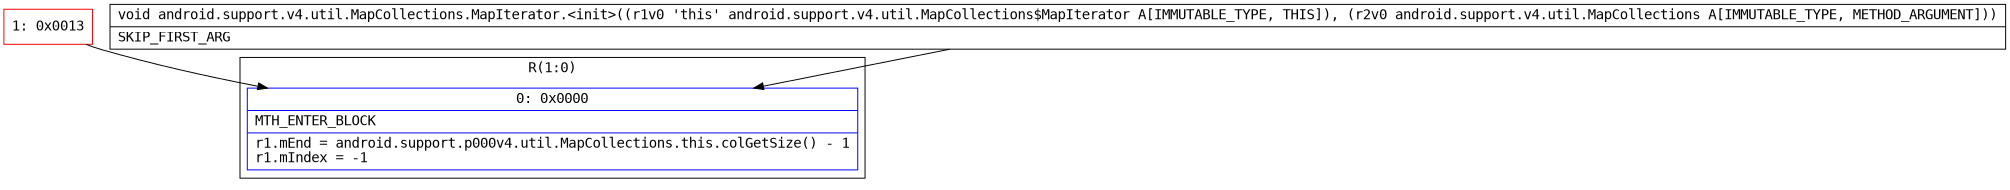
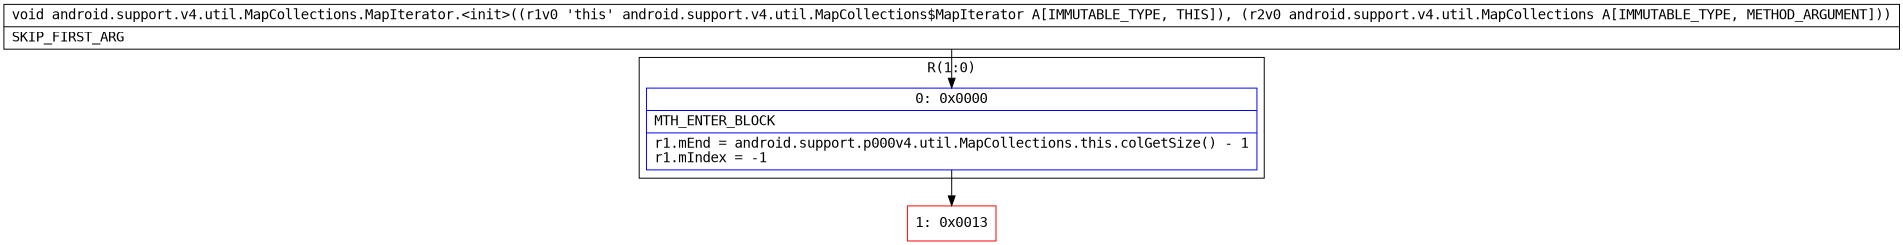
edge "1: 0x0013" -> "0: 0x0000": reversed
